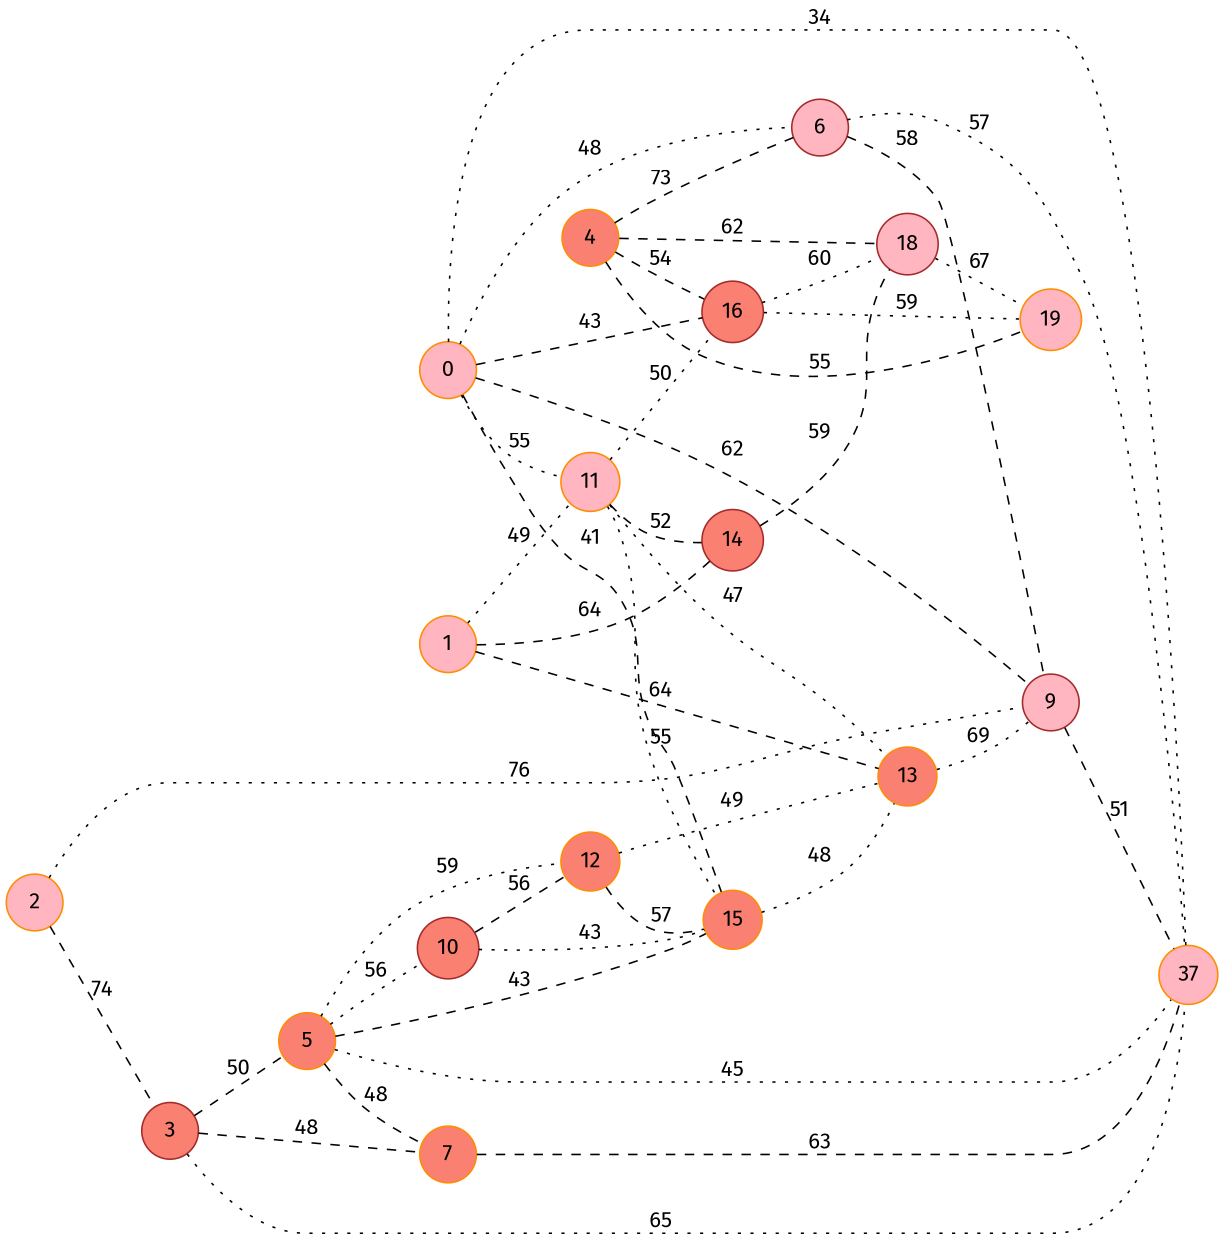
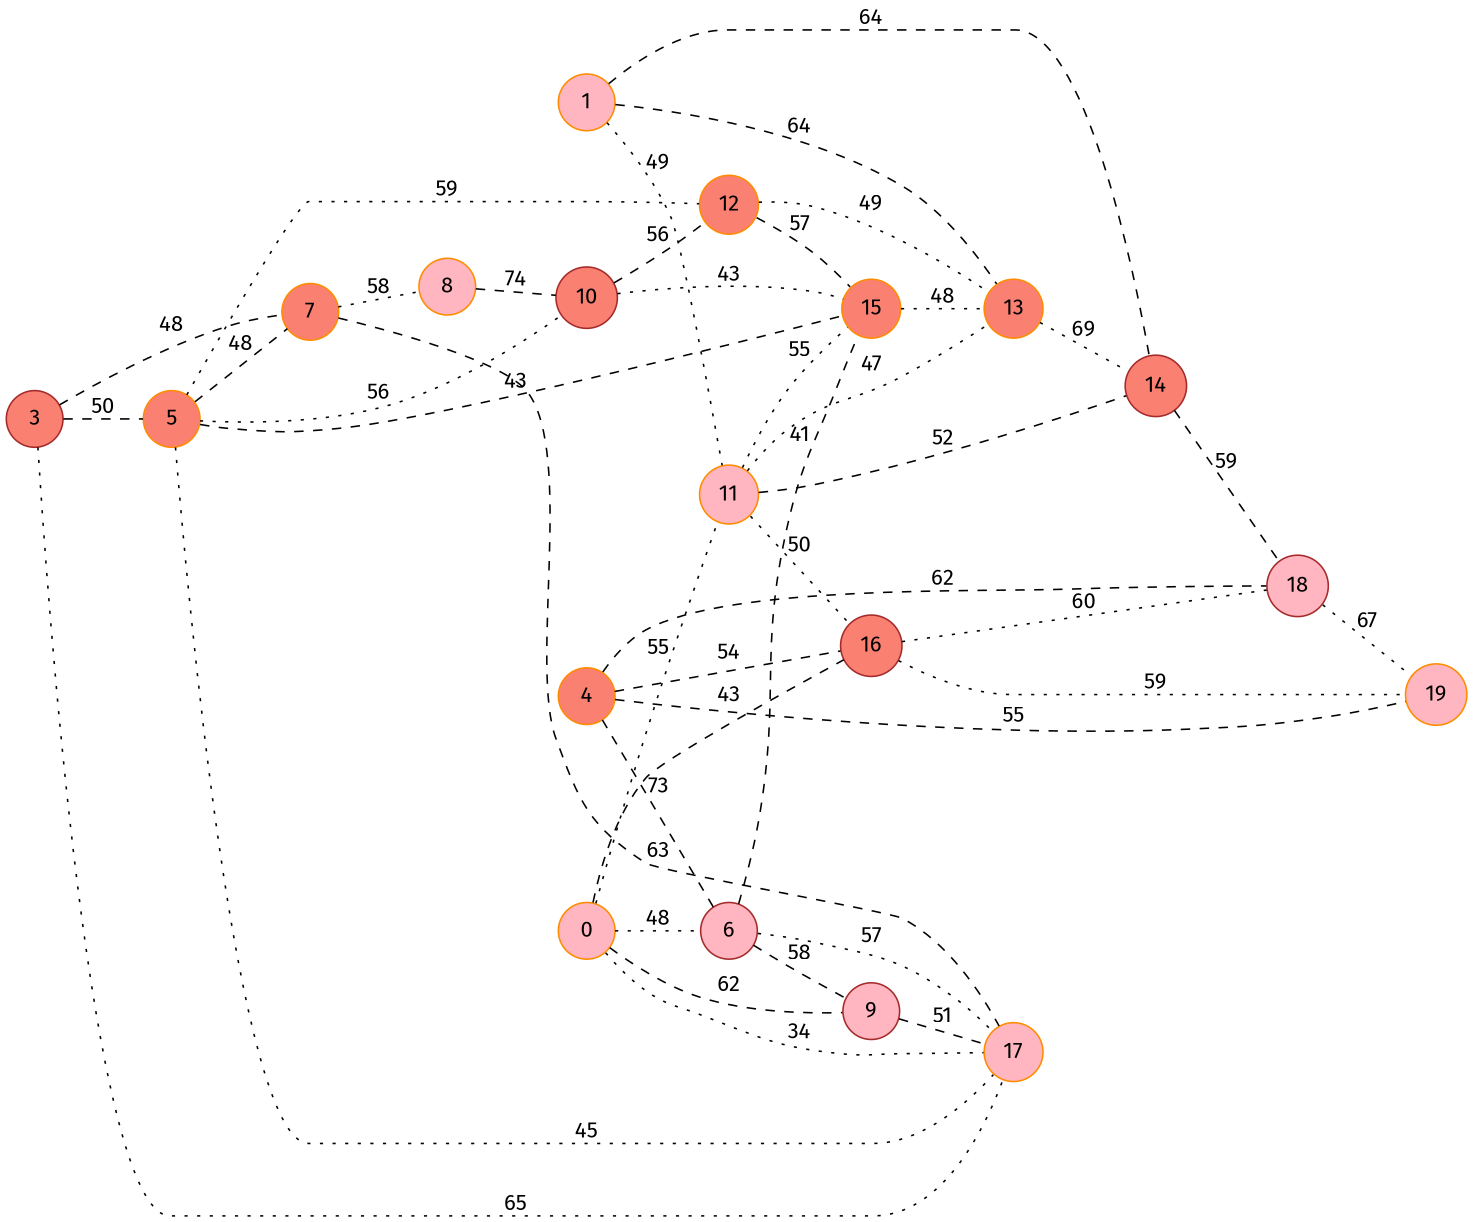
node "8": added
edge "0" -- "15": now "6" -- "15"
edge "9" -- "13": now "14" -- "13"
node "2": removed
node "37": label "37" -> "17"
